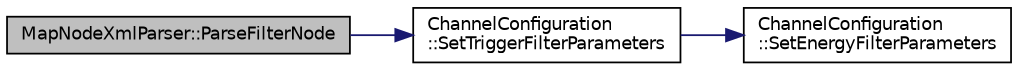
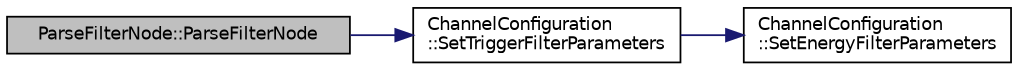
node "MapNodeXmlParser::ParseFilterNode": label "MapNodeXmlParser::ParseFilterNode" -> "ParseFilterNode::ParseFilterNode"
